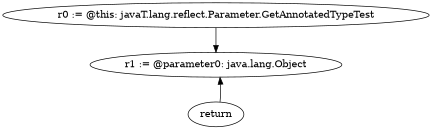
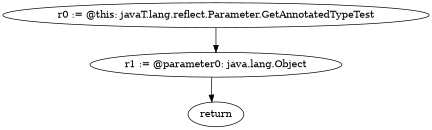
edge "return" -> "r1 := @parameter0: java.lang.Object": reversed
